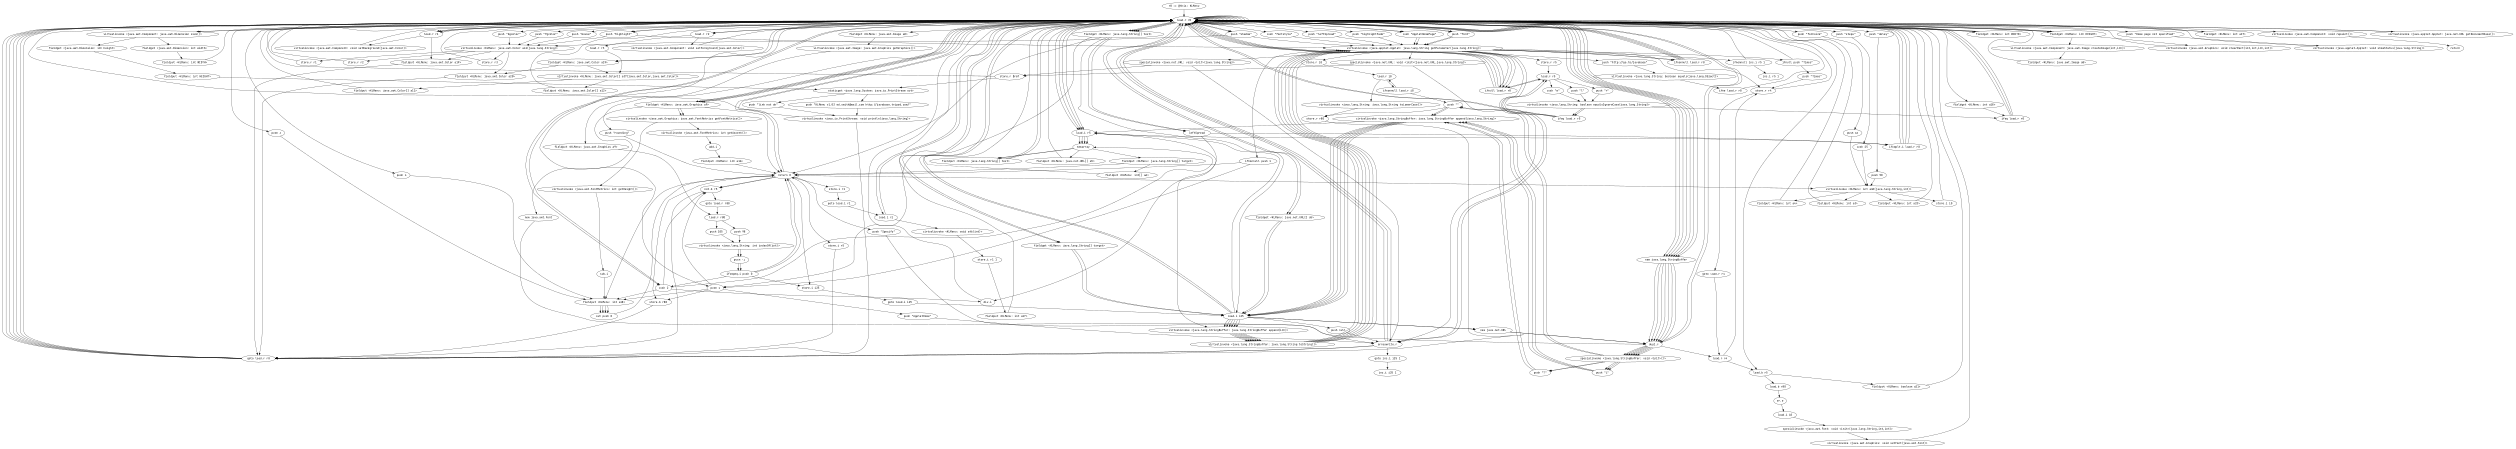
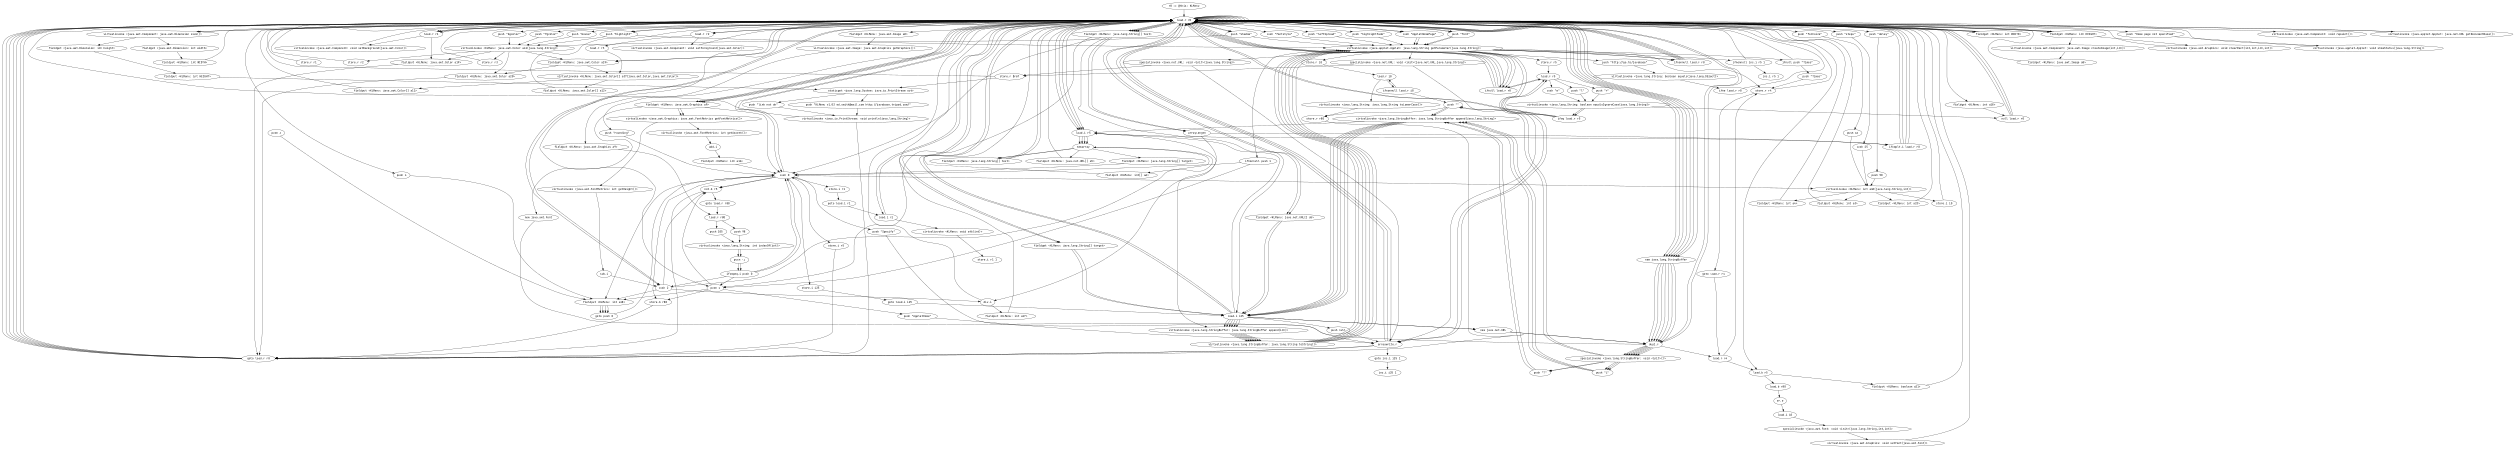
edge "load.r r0" -> "push 3": removed
node "fieldget <KLMenu: int a17>": removed
node "return": removed
edge "virtualinvoke <KLMenu: java.awt.Color a41(java.lang.String)>" -> "store.r r1": now "virtualinvoke <KLMenu: java.awt.Color a41(java.lang.String)>" -> "fieldget <KLMenu: java.awt.Color a19>"
node "ifeq load.r r0": label "ifeq load.r r0" -> "null load.r r0"
node "leftSpread": label "leftSpread" -> "arraylength"
edge "fieldput <KLMenu: java.lang.String[] target>" -> "fieldput <KLMenu: int[] a6>": now "newarray" -> "fieldput <KLMenu: int[] a6>"
node "return 0": label "return 0" -> "push 0"
edge "ifcmpeq.i push 0" -> "store.i i25": now "ifcmpeq.i push 0" -> "push 1"
edge "sub.i" -> "fieldput <KLMenu: int a18>": now "sub.i" -> "push 2"
edge "store.i r1 1" -> "fieldput <KLMenu: int a17>": now "div.i" -> "fieldput <KLMenu: int a17>"
node "out push 0": label "out push 0" -> "goto push 0"
